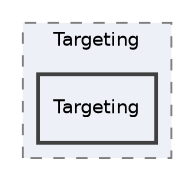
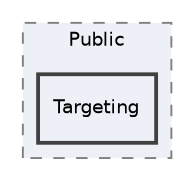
cluster "Targeting": label "Targeting" -> "Public"
